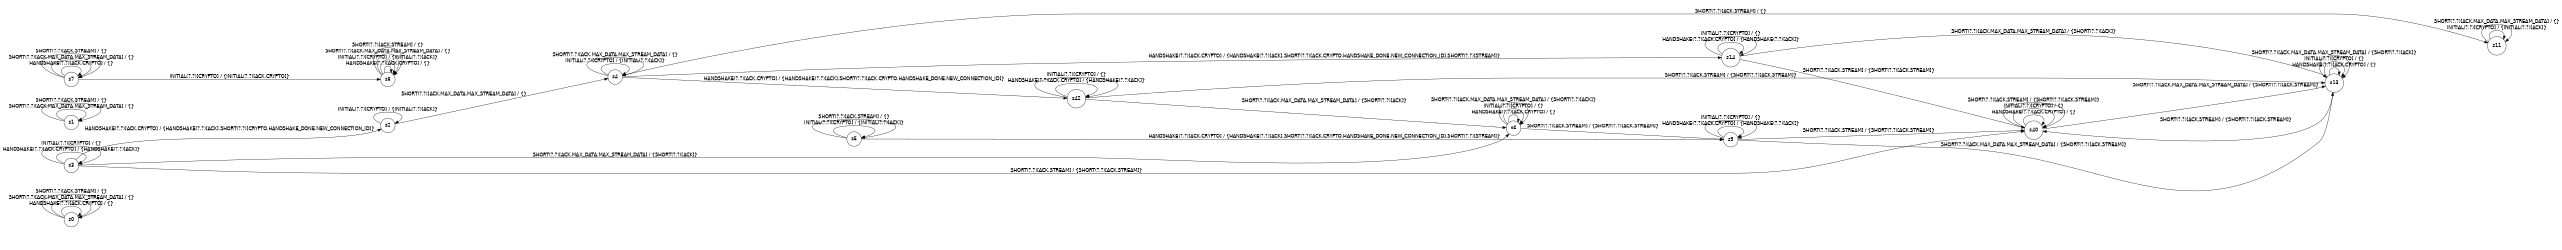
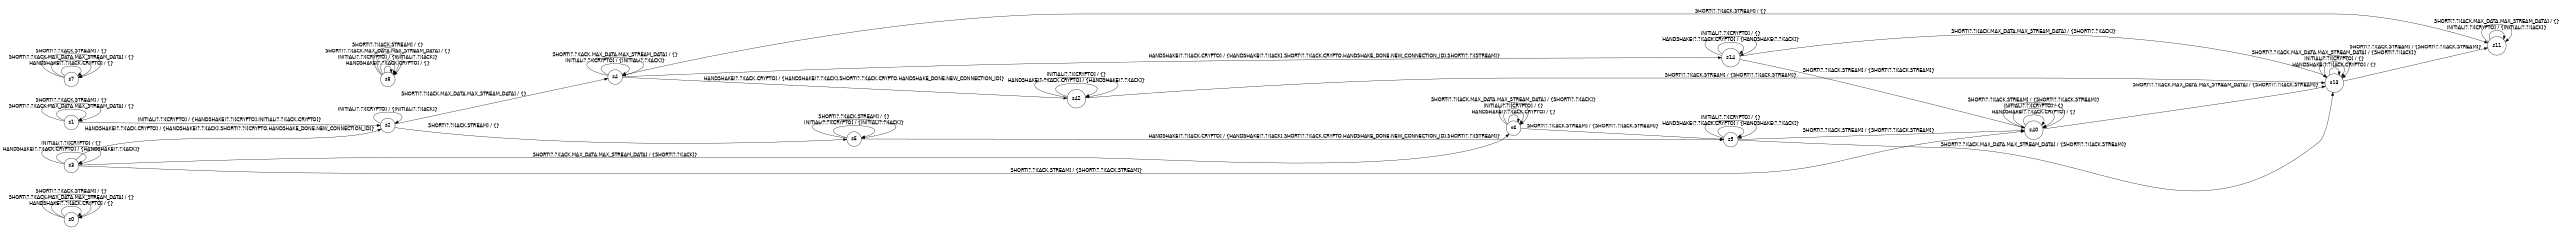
edge "s7" -> "s8": removed, label "INITIAL(?,?)[CRYPTO] / {INITIAL(?,?)[ACK,CRYPTO]}"
edge "s42" -> "s6": removed, label "SHORT(?,?)[ACK,MAX_DATA,MAX_STREAM_DATA] / {SHORT(?,?)[ACK]}"
edge "s1" -> "s2": added, label "INITIAL(?,?)[CRYPTO] / {HANDSHAKE(?,?)[CRYPTO],INITIAL(?,?)[ACK,CRYPTO]}"
edge "s13" -> "s40": now "s13" -> "s11"
edge "s2" -> "s5": added, label "SHORT(?,?)[ACK,STREAM] / {}"
